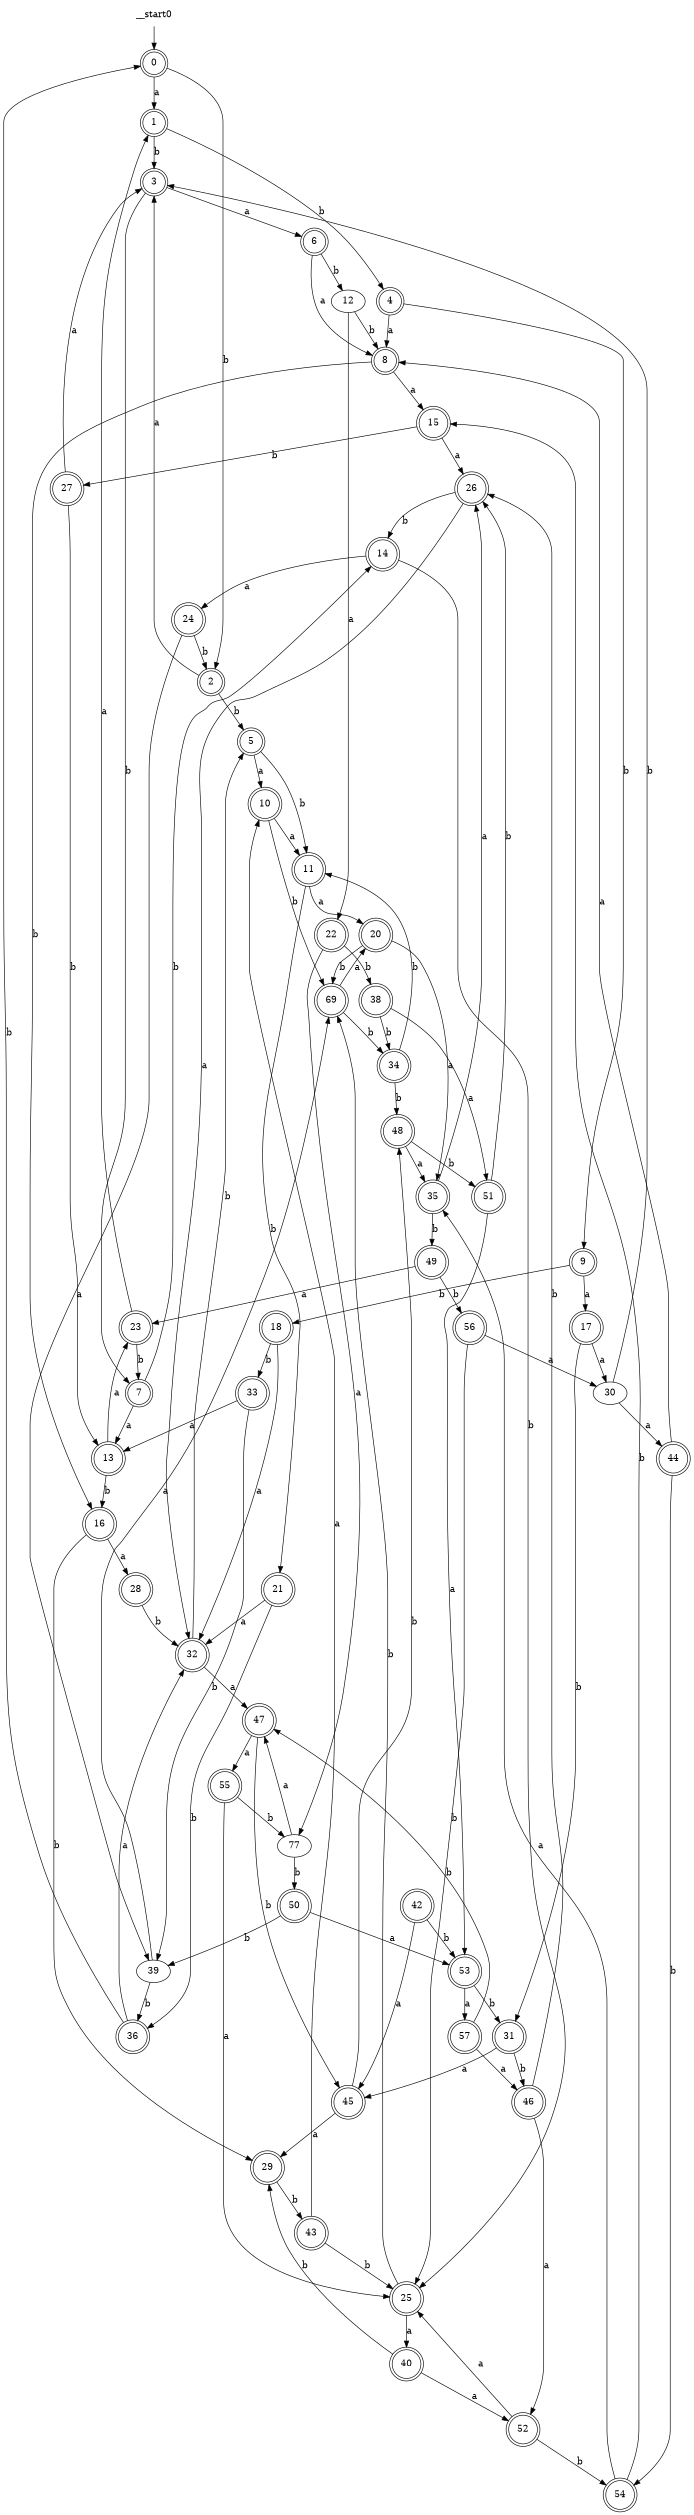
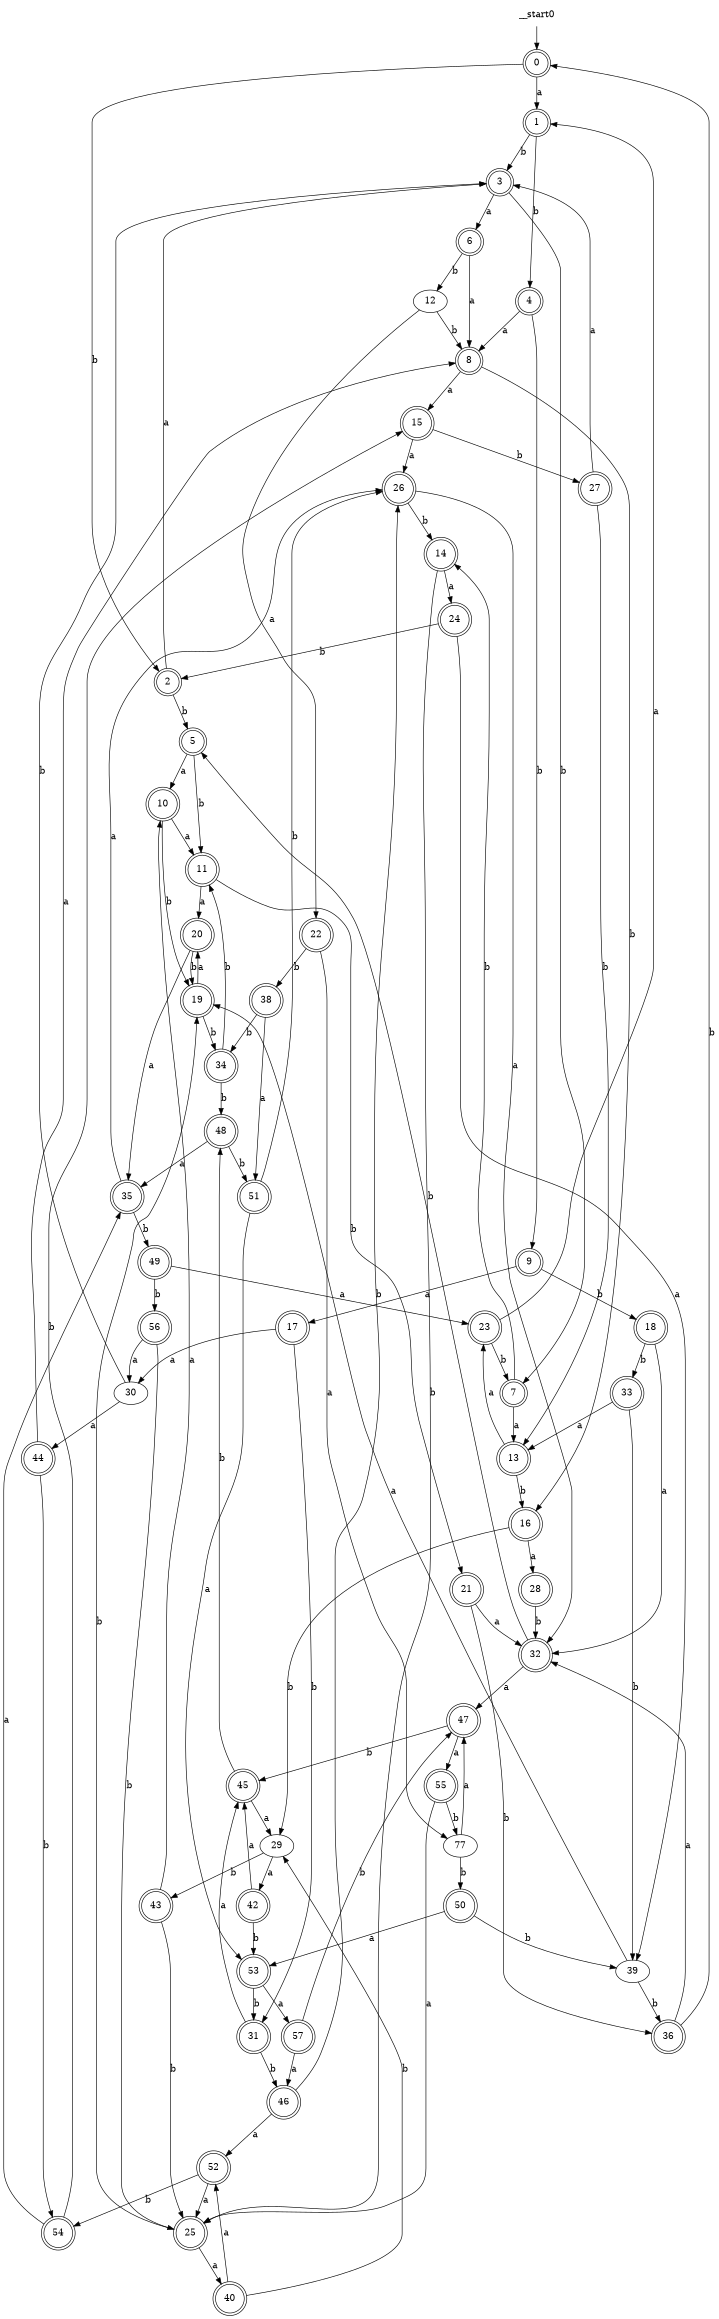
node "69": label "69" -> "19"
edge "29" -> "42": added, label "a"
node "29": shape doublecircle -> ellipse
